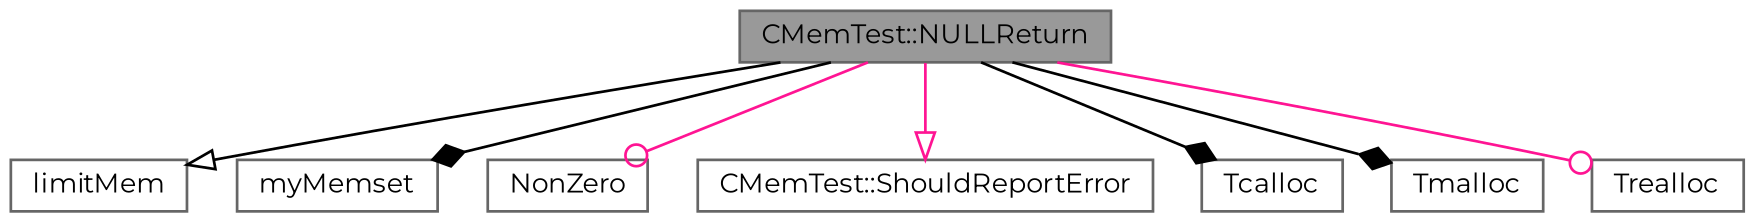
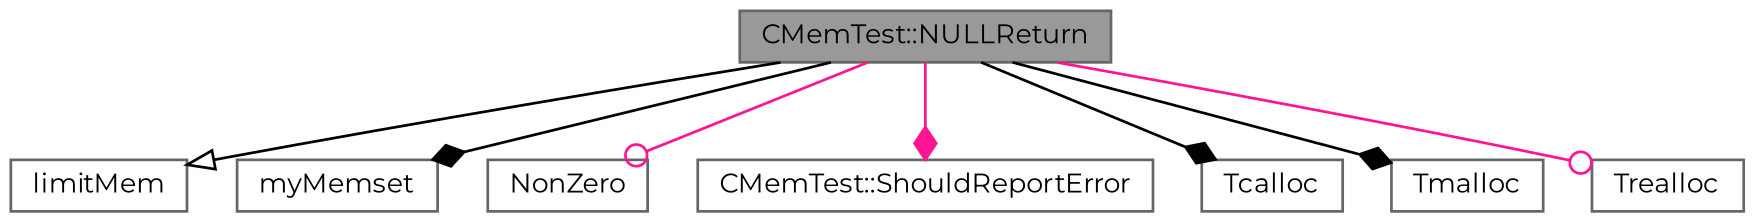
edge "CMemTest::NULLReturn" -> "CMemTest::ShouldReportError": arrowhead onormal -> diamond
